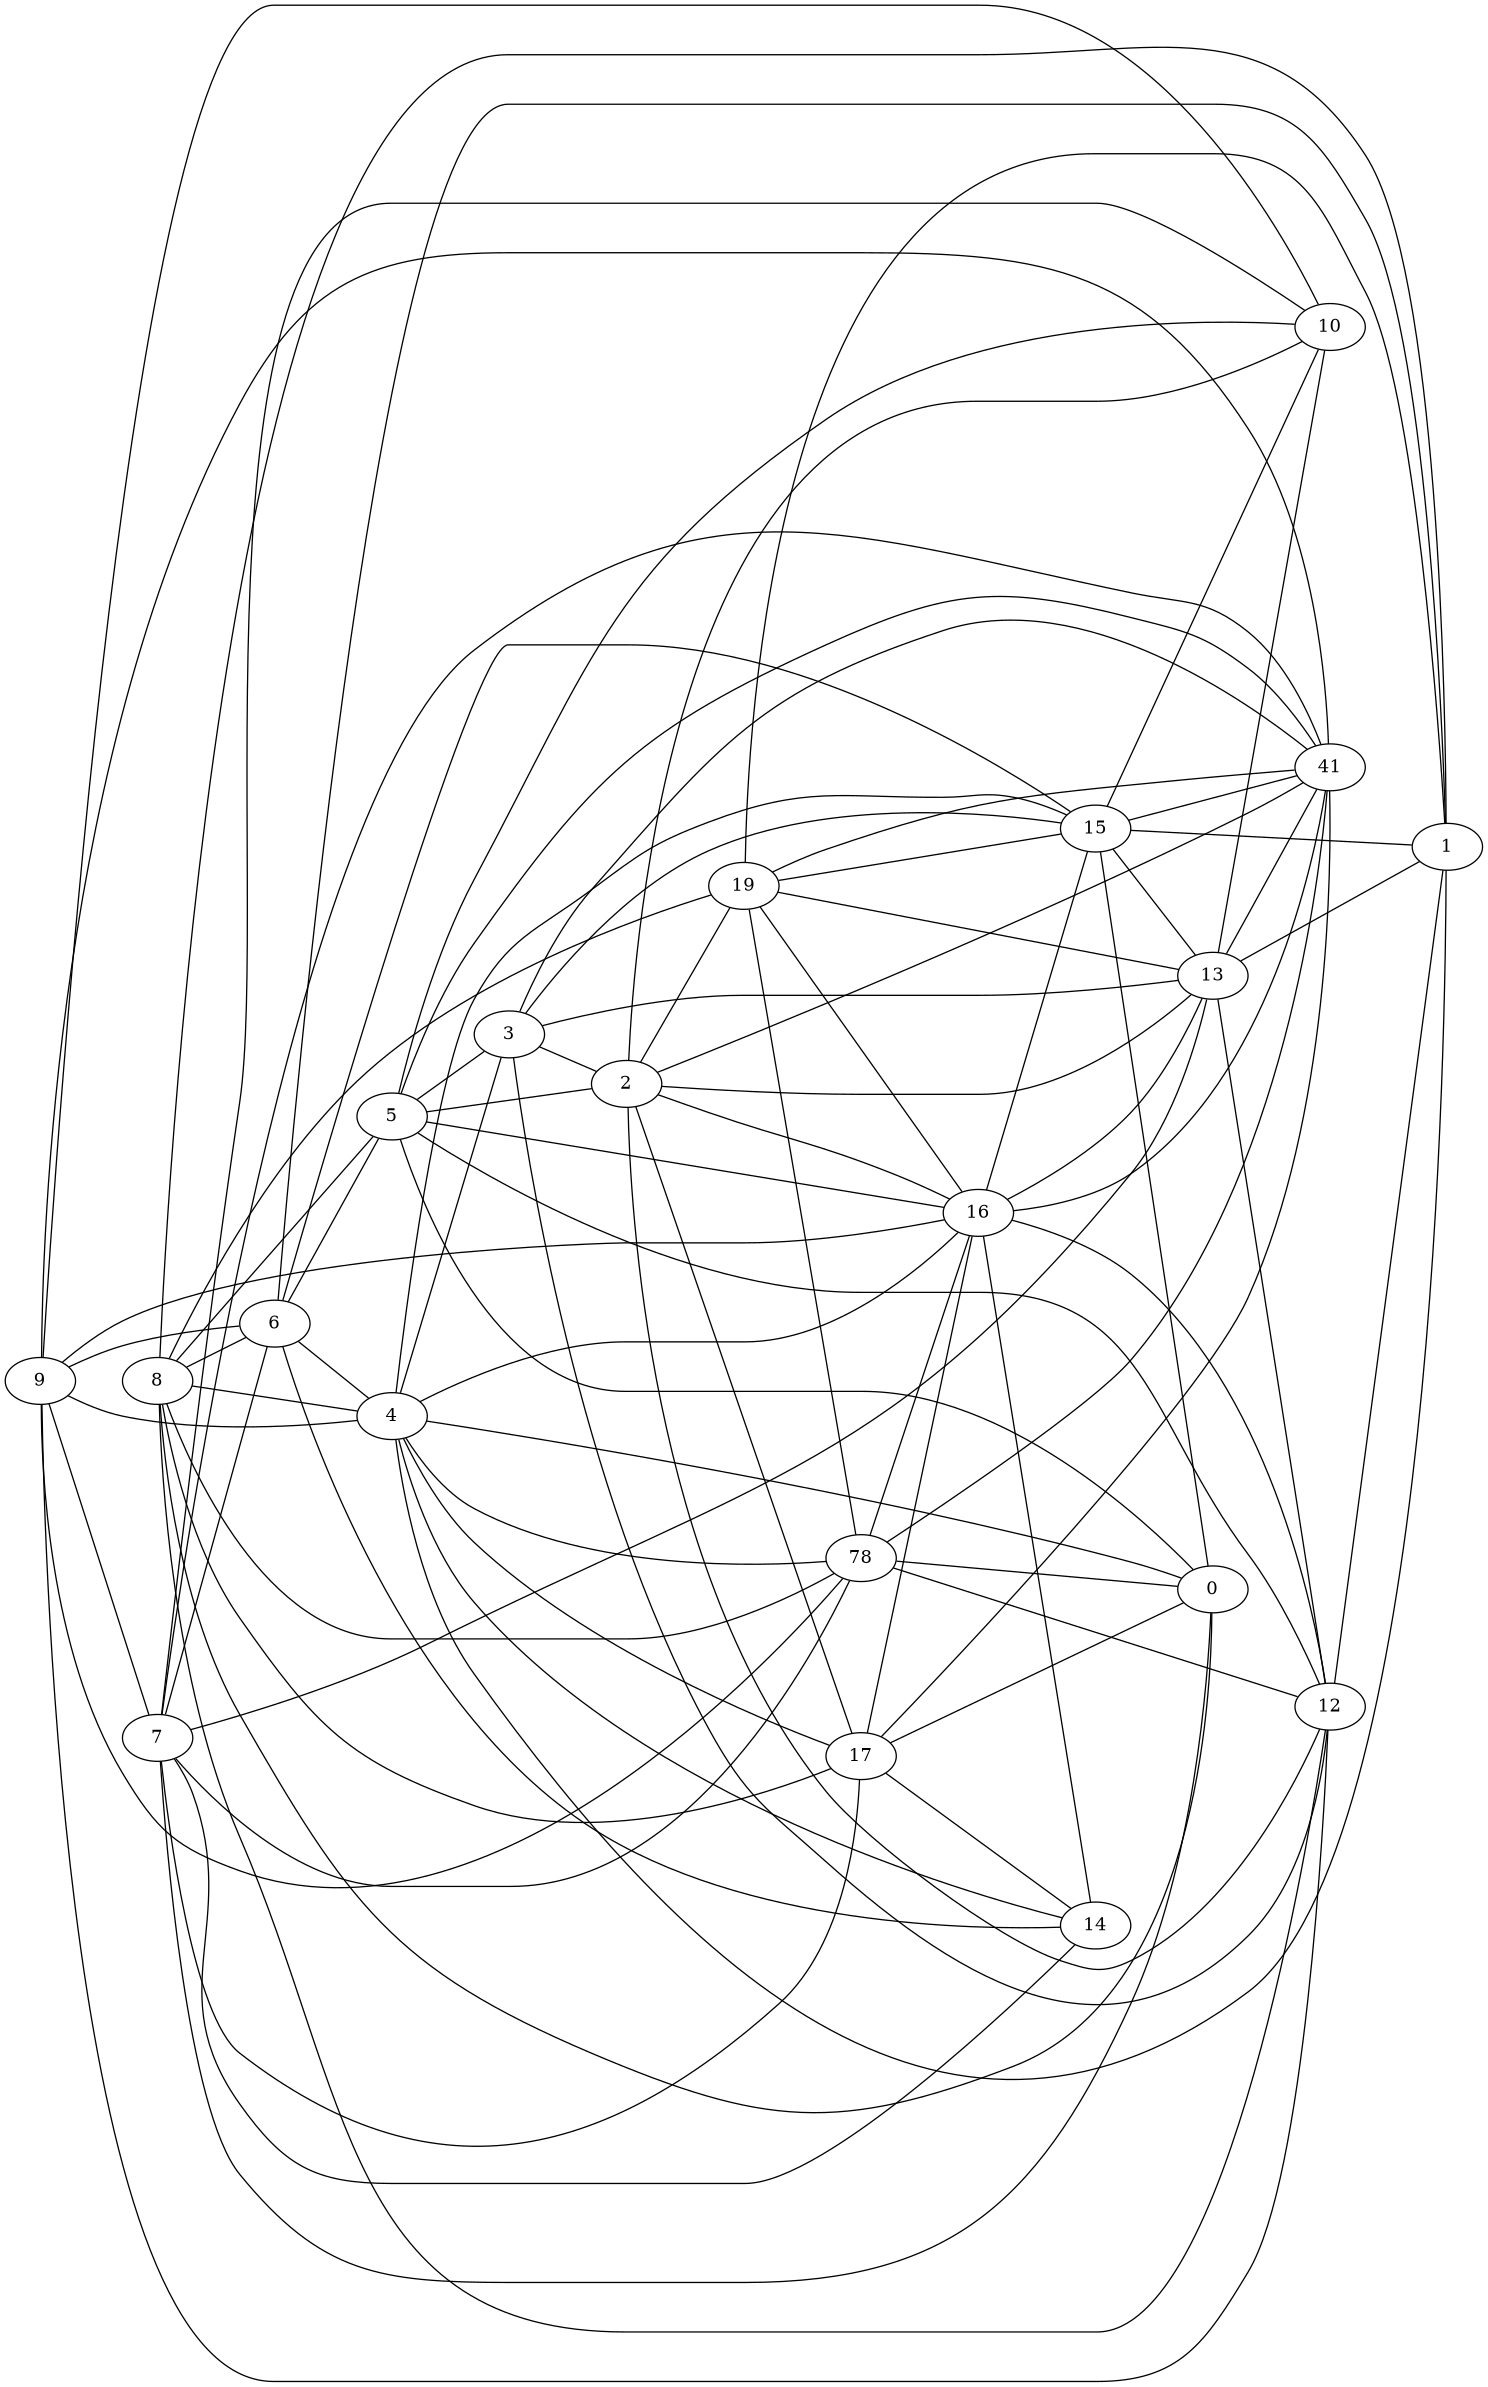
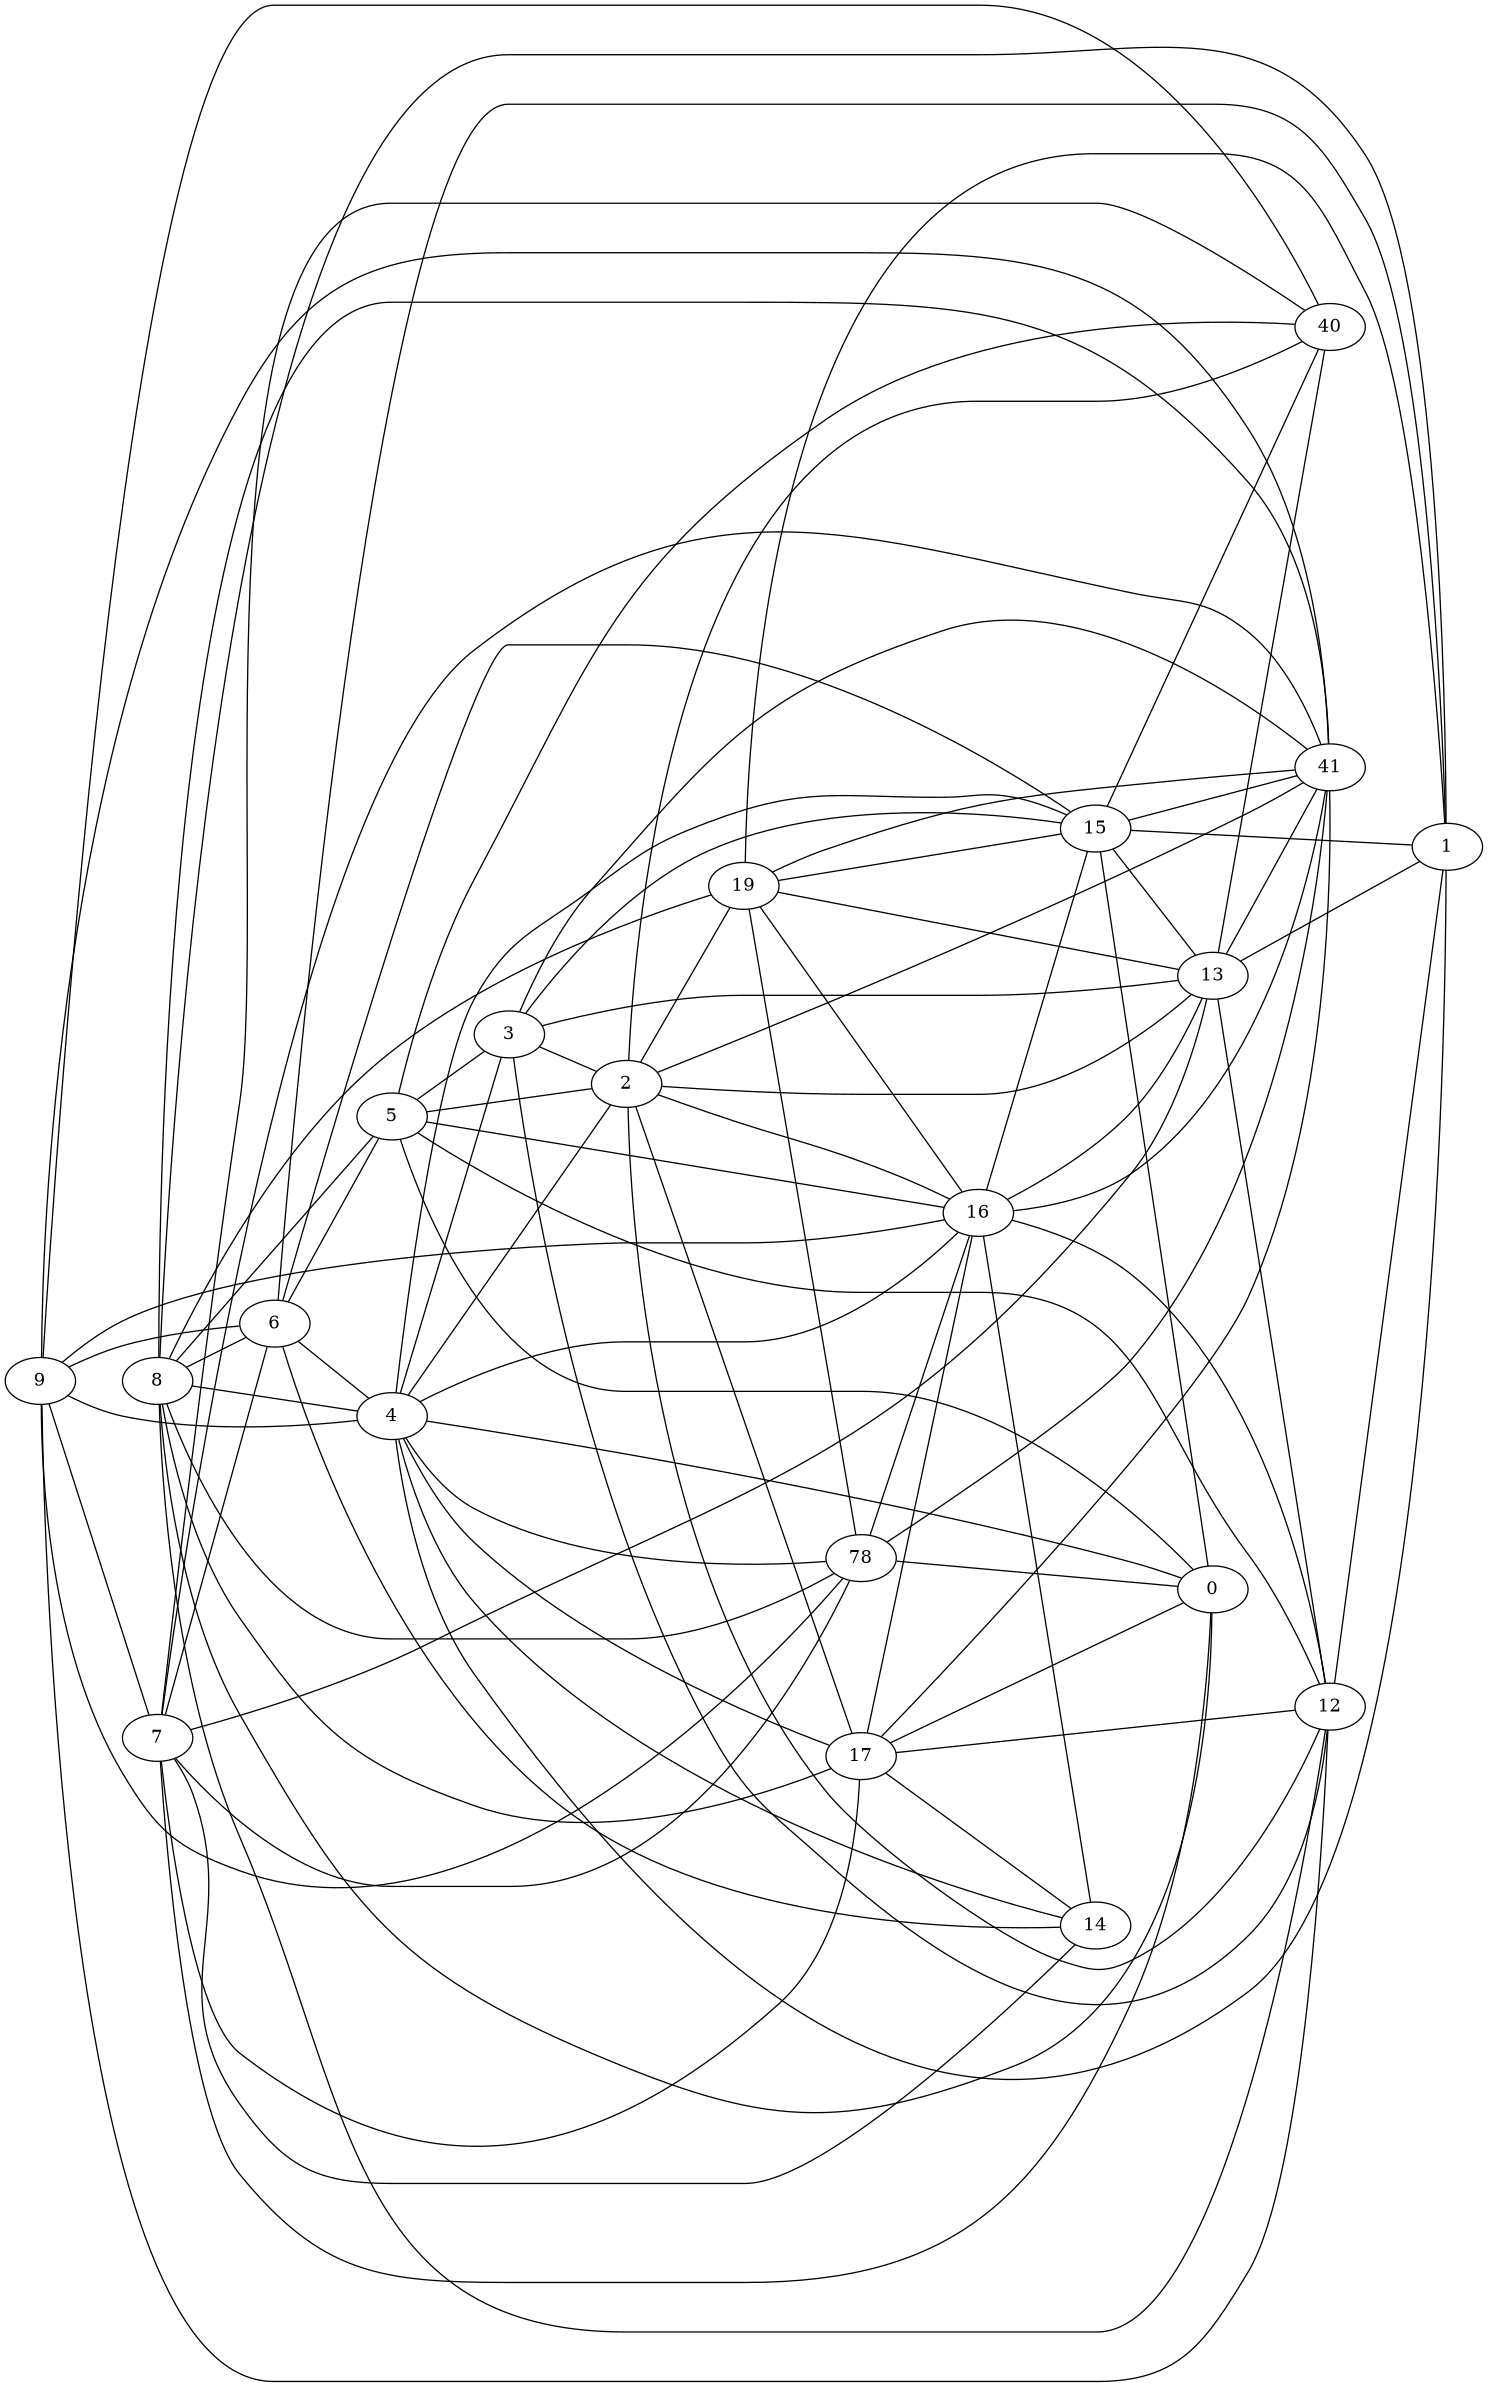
node "10": label "10" -> "40"
edge "41" -- "5": now "41" -- "8"
edge "2" -- "4": added
edge "78" -- "12": now "17" -- "12"
